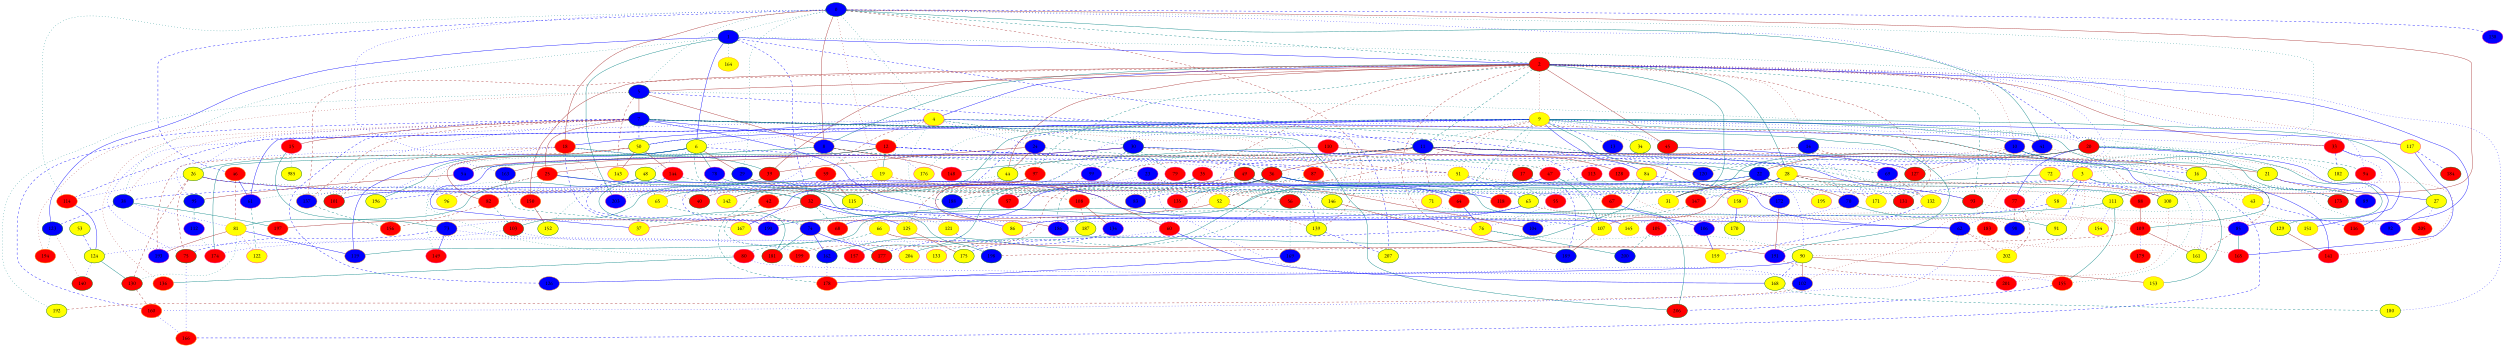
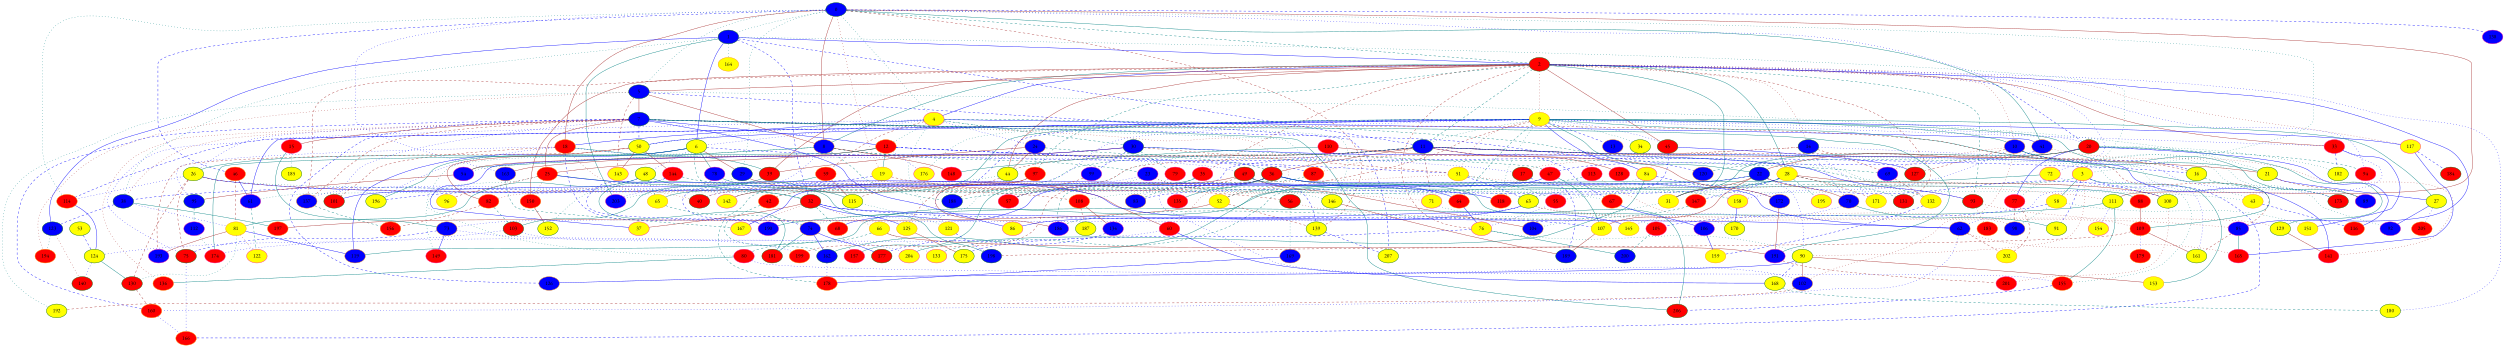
node "985": label "985" -> "185"
